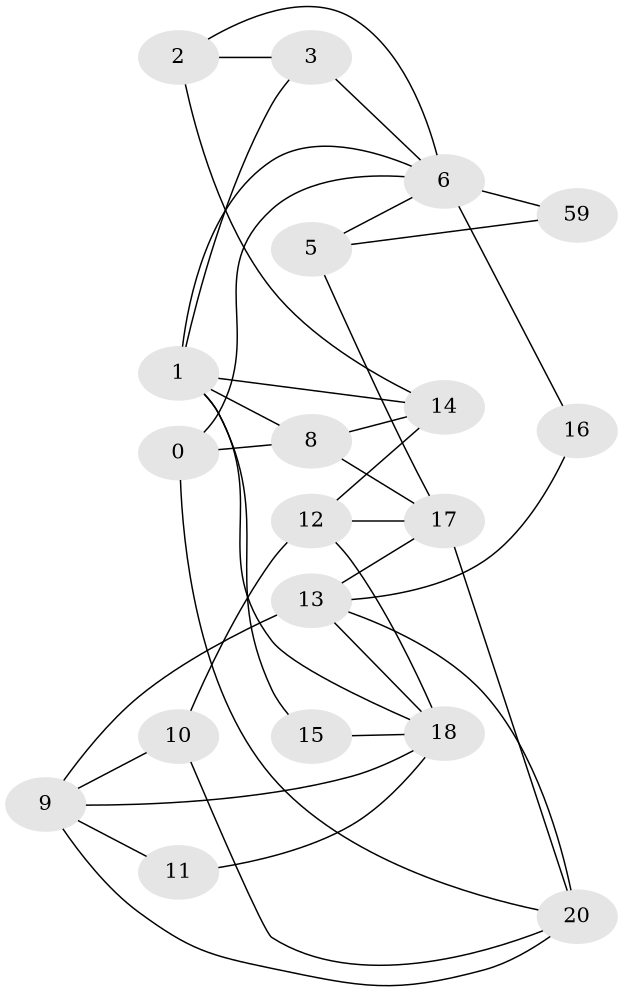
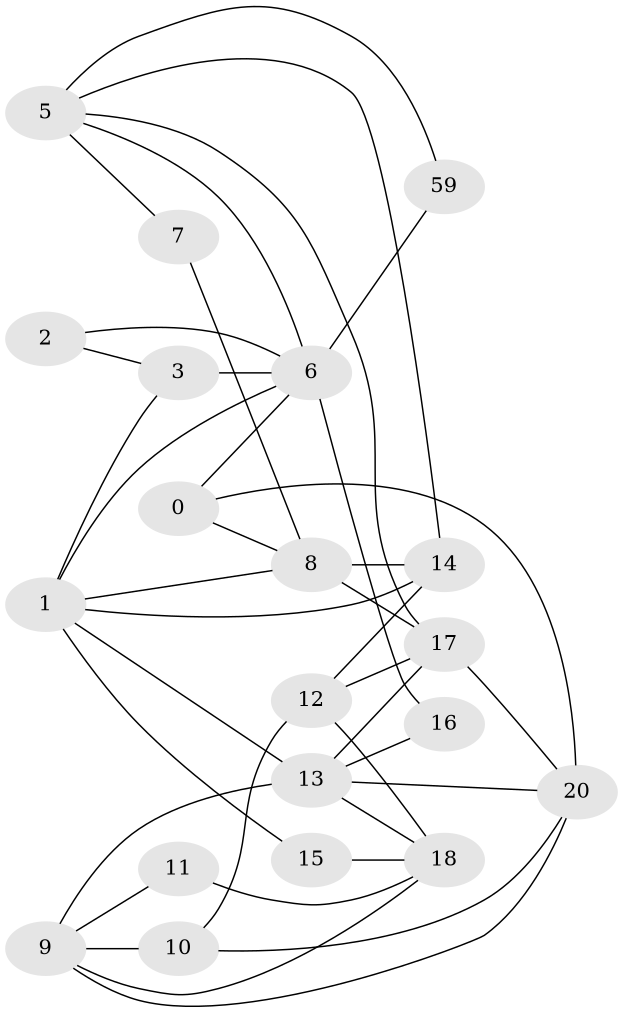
node "7": added
edge "2" -- "14": now "5" -- "14"
edge "1" -- "18": now "1" -- "13"
